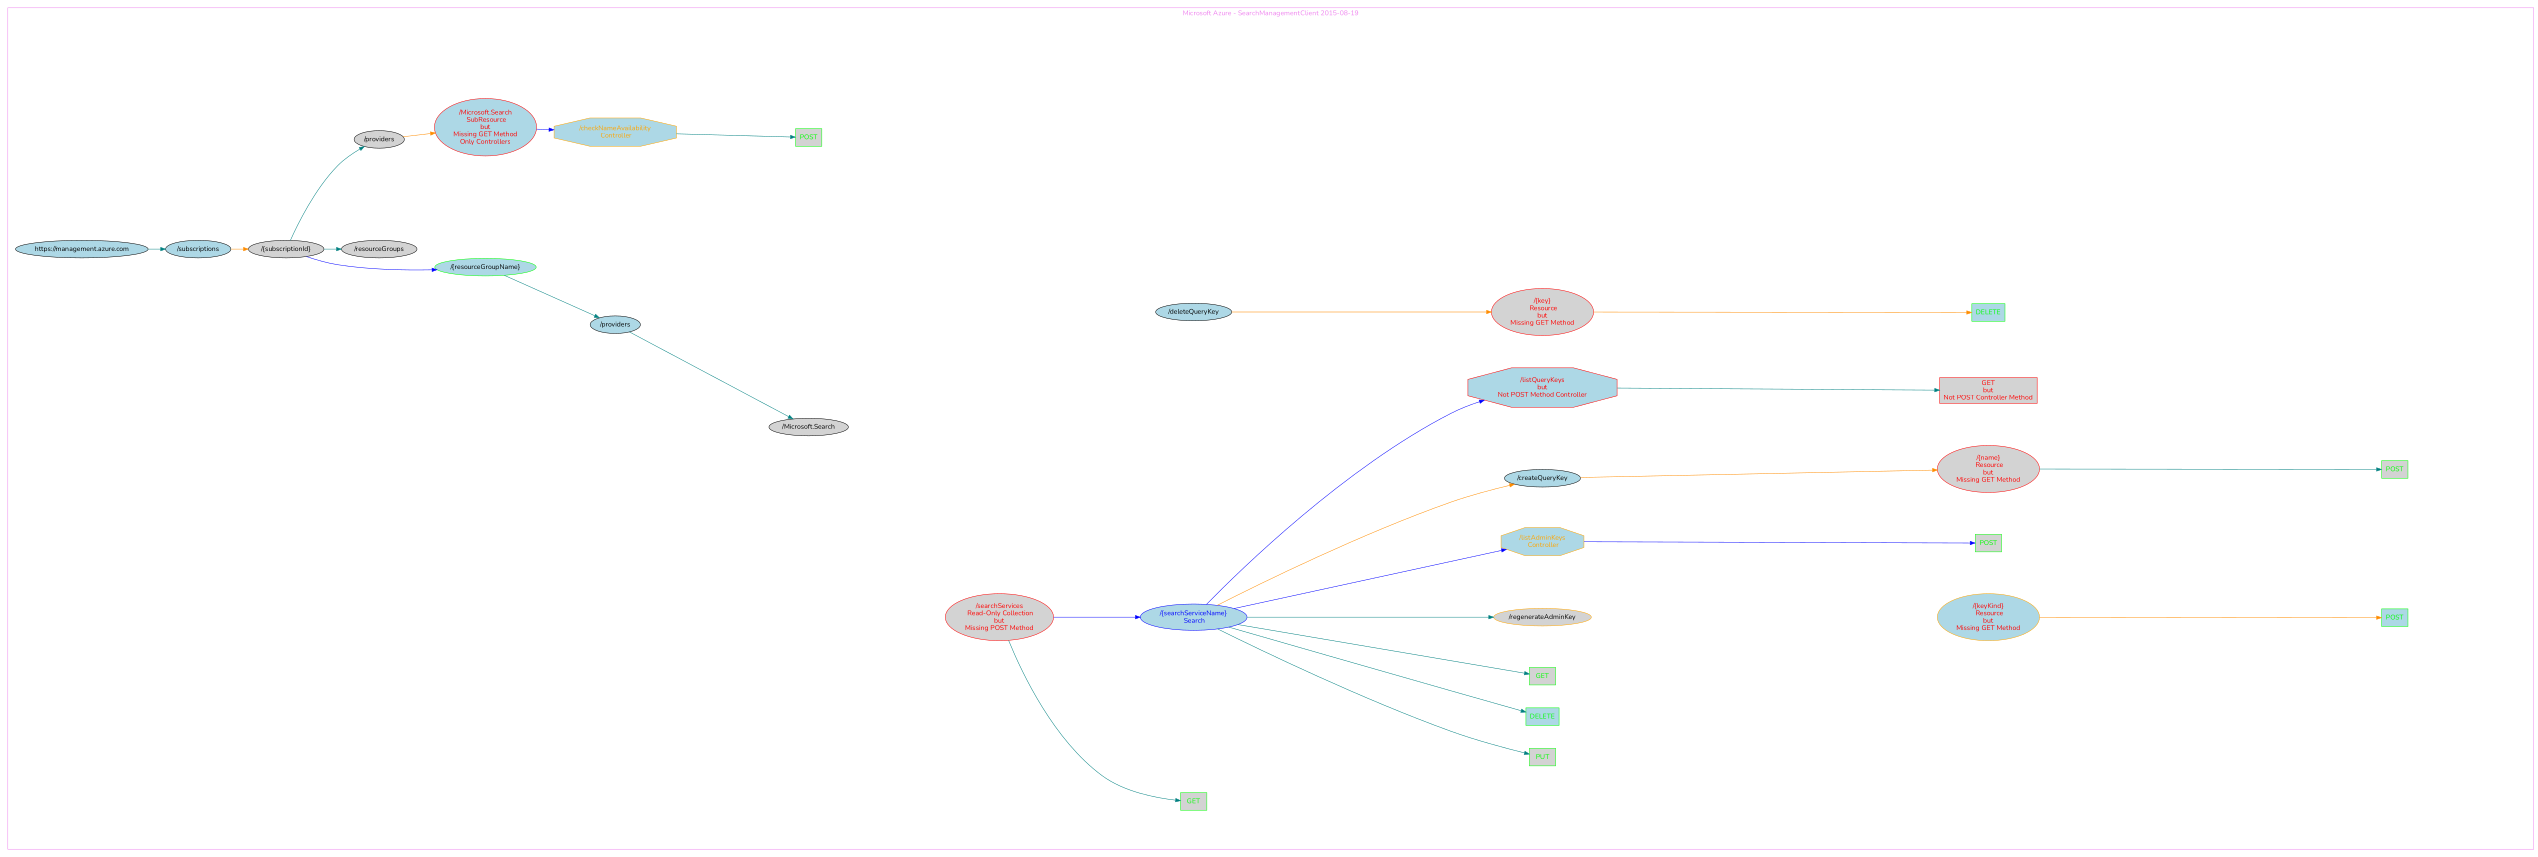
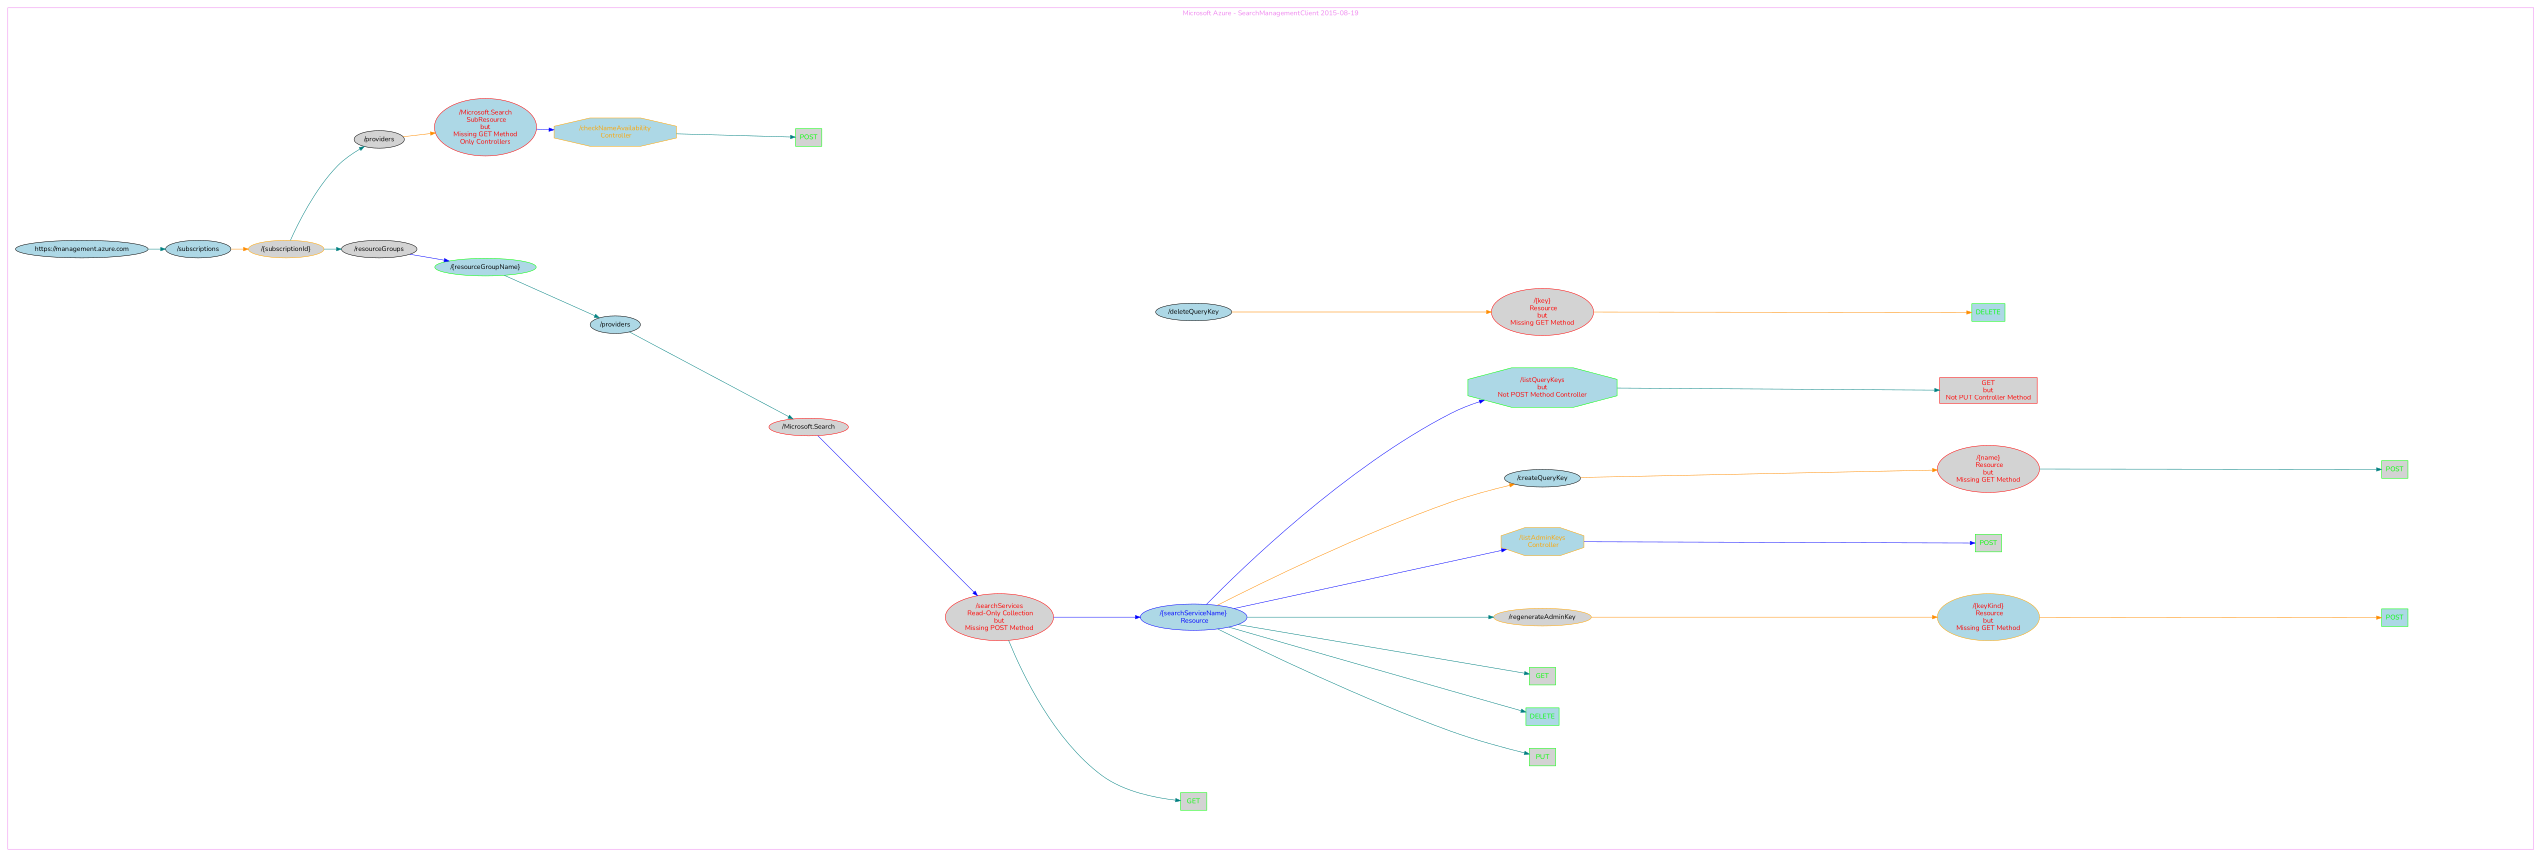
node "/{subscriptionId}": color black -> orange
edge "/{subscriptionId}" -> "/{resourceGroupName}": now "/resourceGroups" -> "/{resourceGroupName}"
node "/listQueryKeys but Not POST Method Controller": color red -> green
node "GET but Not POST Controller Method": label "GET but Not POST Controller Method" -> "GET but Not PUT Controller Method"
node "/Microsoft.Search": color black -> red
edge "/Microsoft.Search" -> "/searchServices Read-Only Collection but Missing POST Method": added
node "/{searchServiceName} Search": label "/{searchServiceName} Search" -> "/{searchServiceName} Resource"
edge "/regenerateAdminKey" -> "/{keyKind} Resource but Missing GET Method": added
